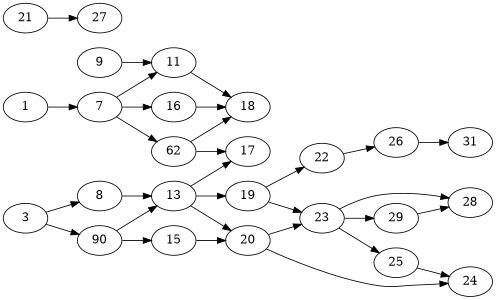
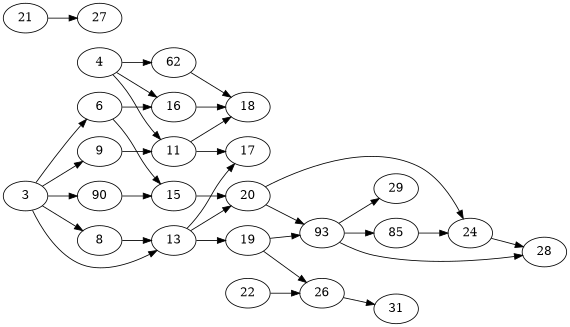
node "1": removed
node "7": label "7" -> "4"
node "6": added
edge "62" -> "17": now "11" -> "17"
edge "3" -> "9": added
edge "19" -> "22": now "19" -> "26"
edge "29" -> "28": now "24" -> "28"
node "23": label "23" -> "93"
edge "90" -> "13": now "3" -> "13"
node "25": label "25" -> "85"
